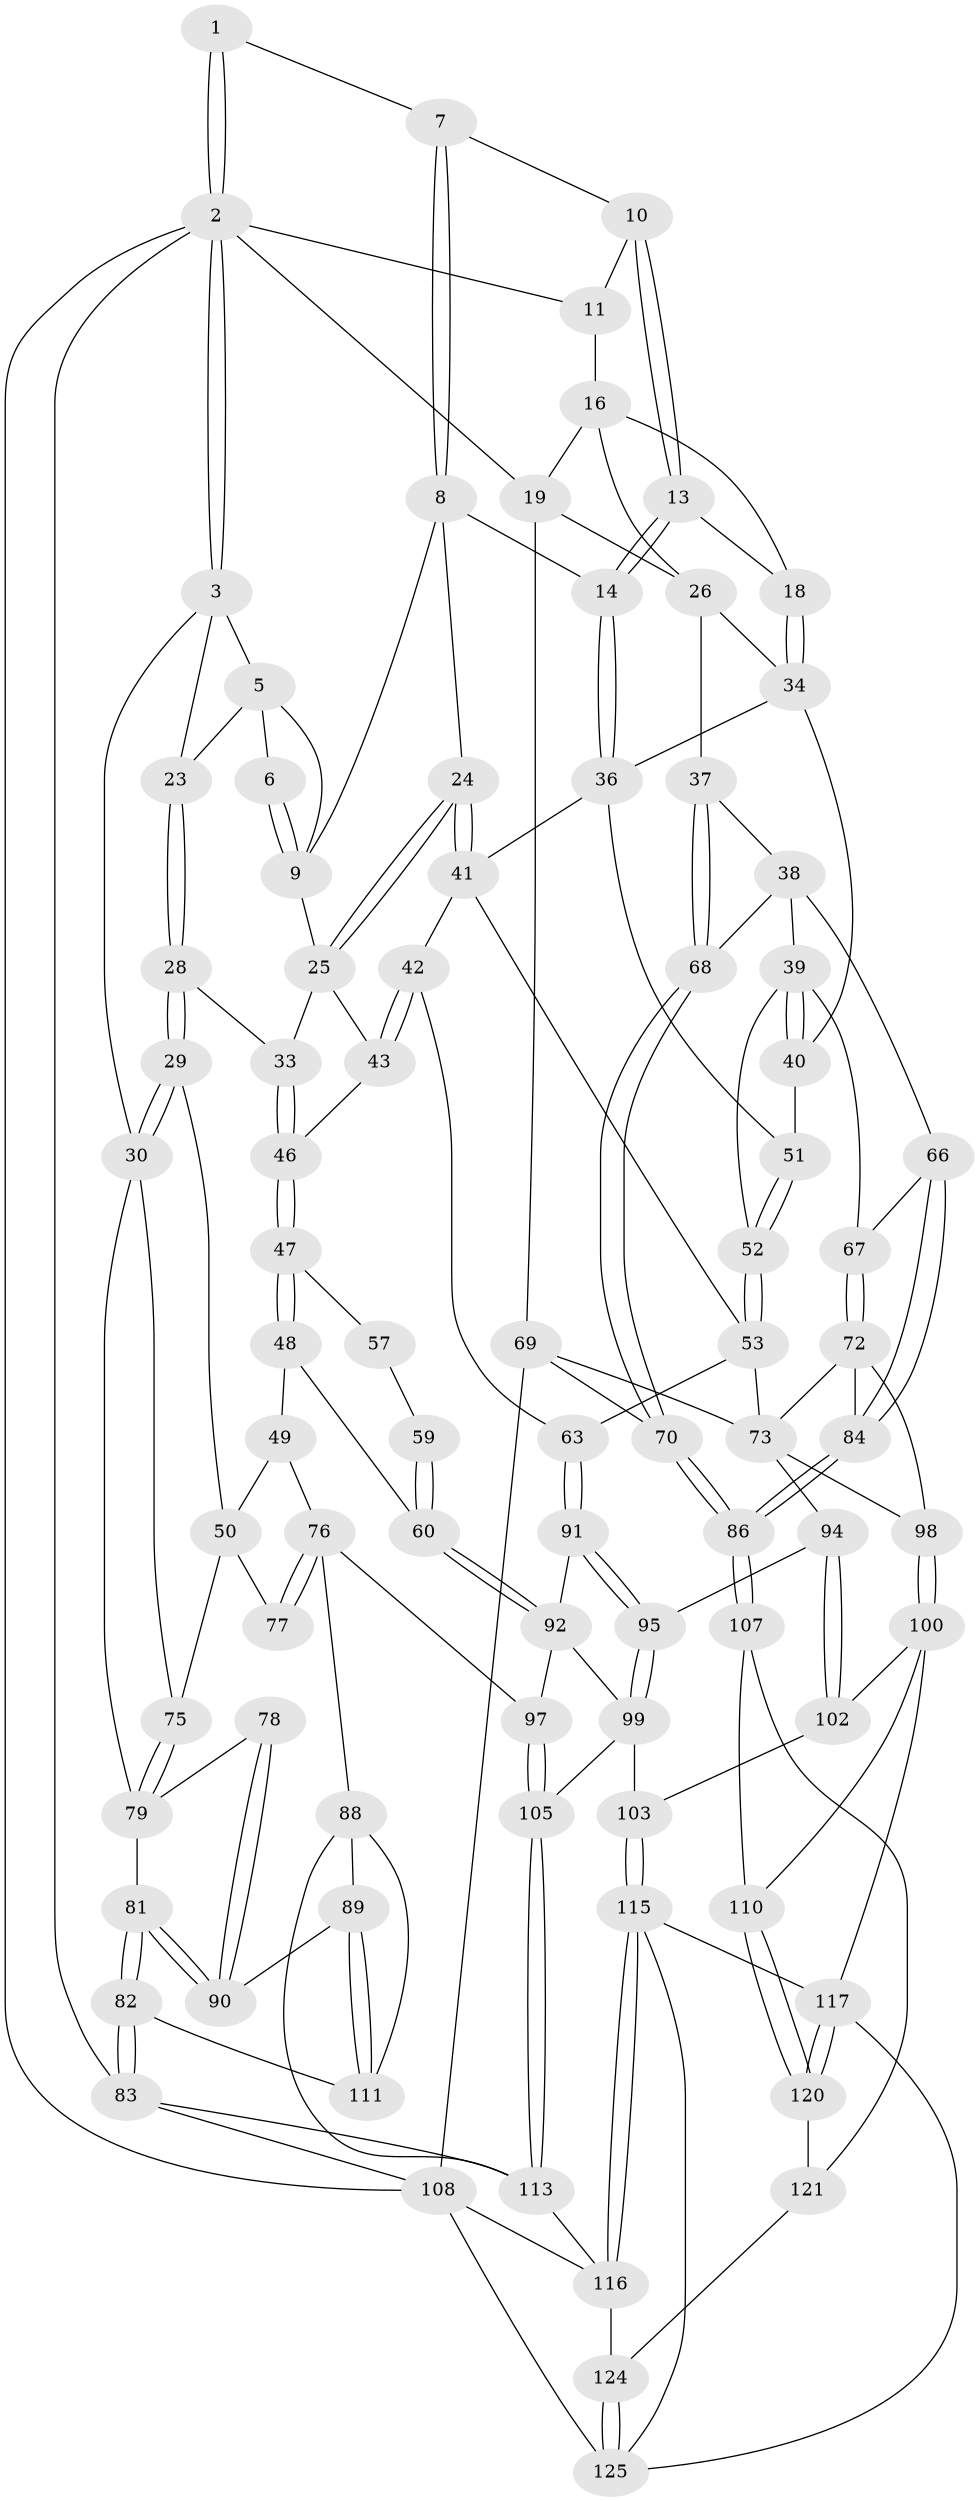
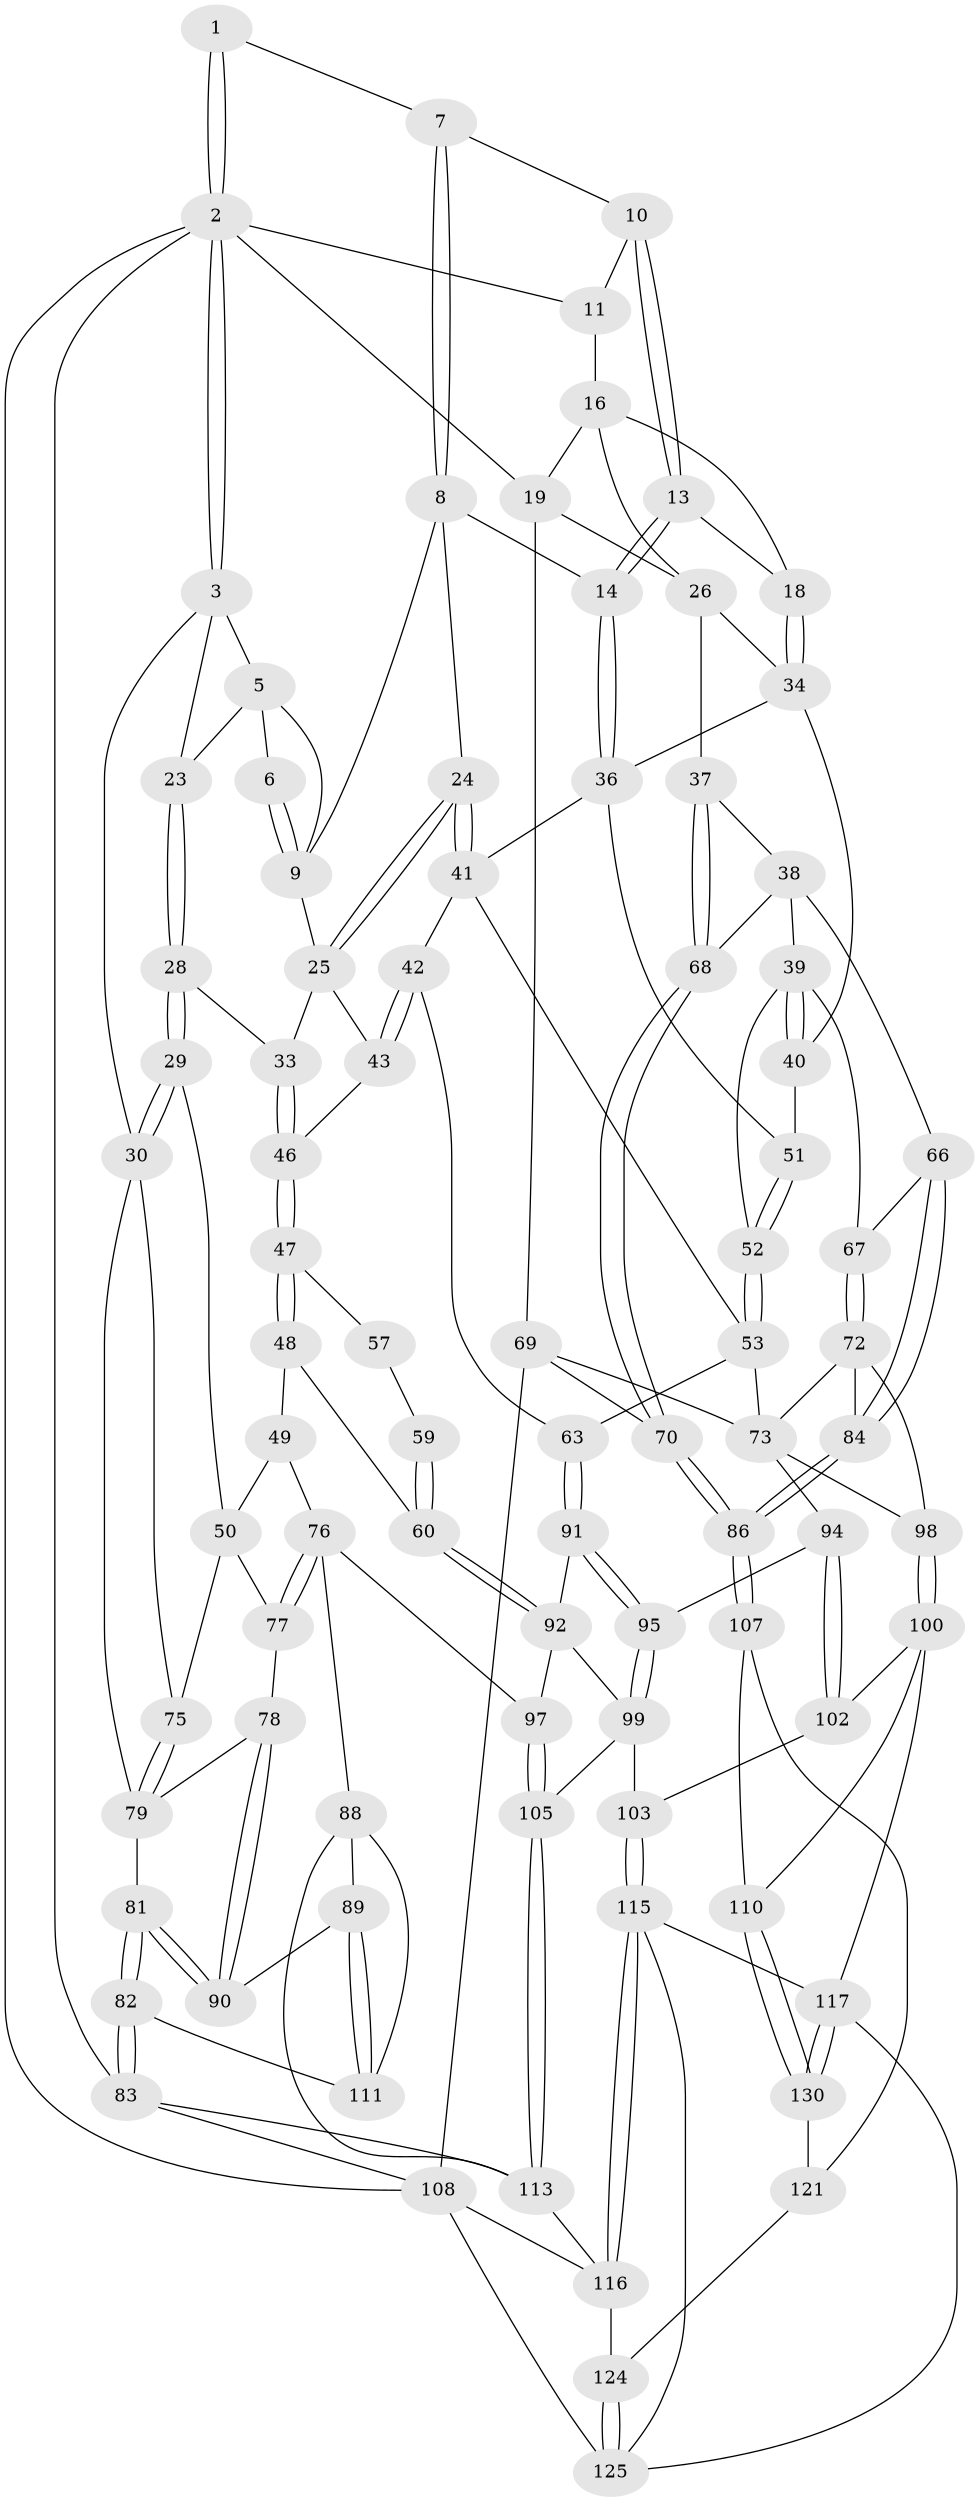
edge "77" -- "78": added
node "120": label "120" -> "130"
